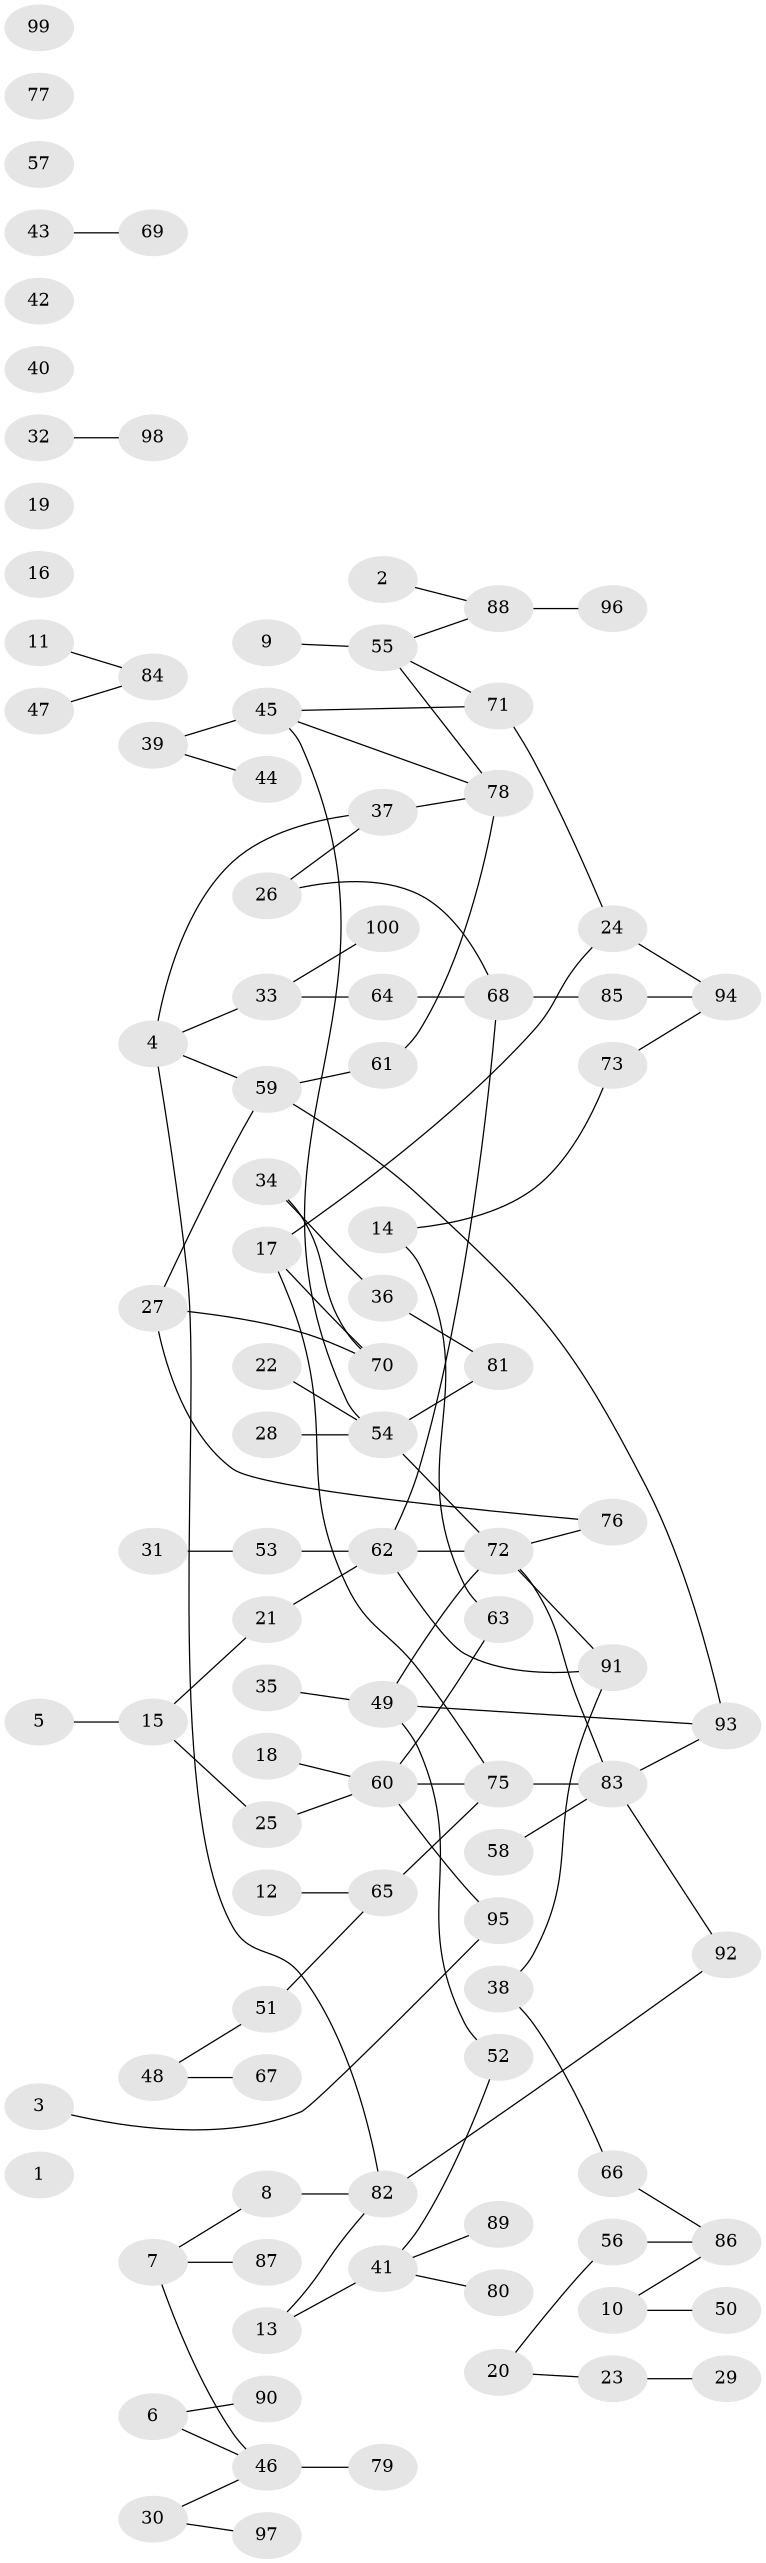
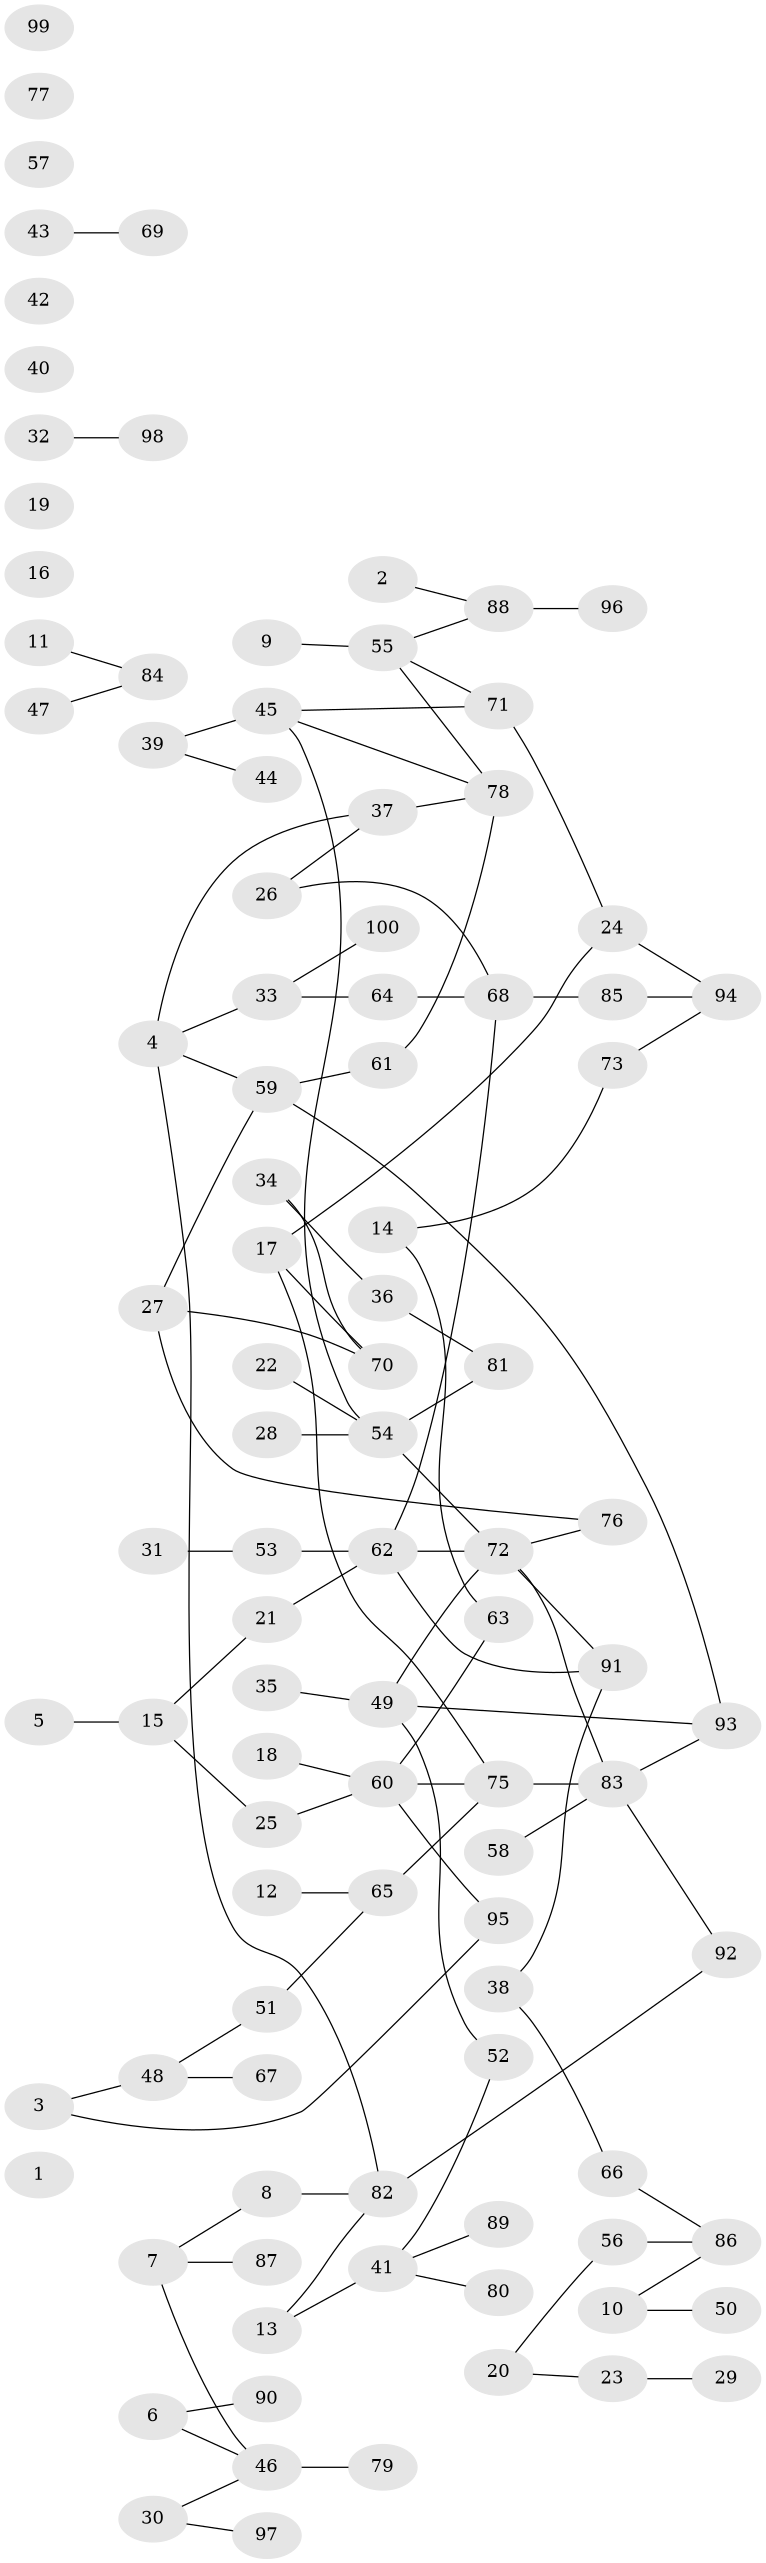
edge "48" -- "3": added
